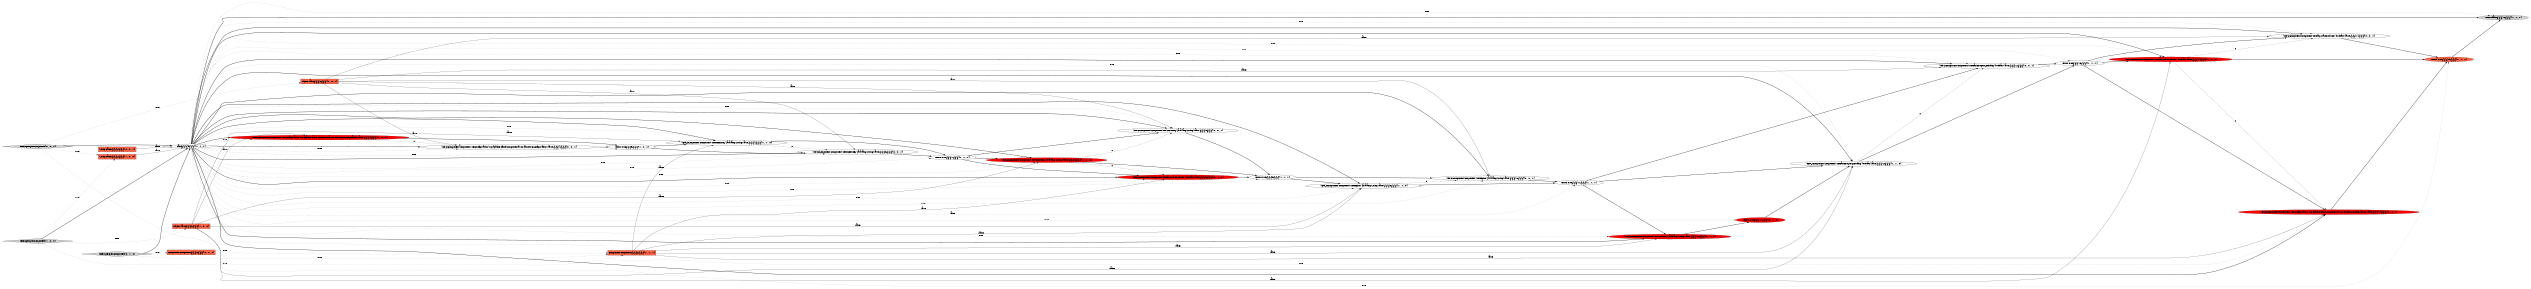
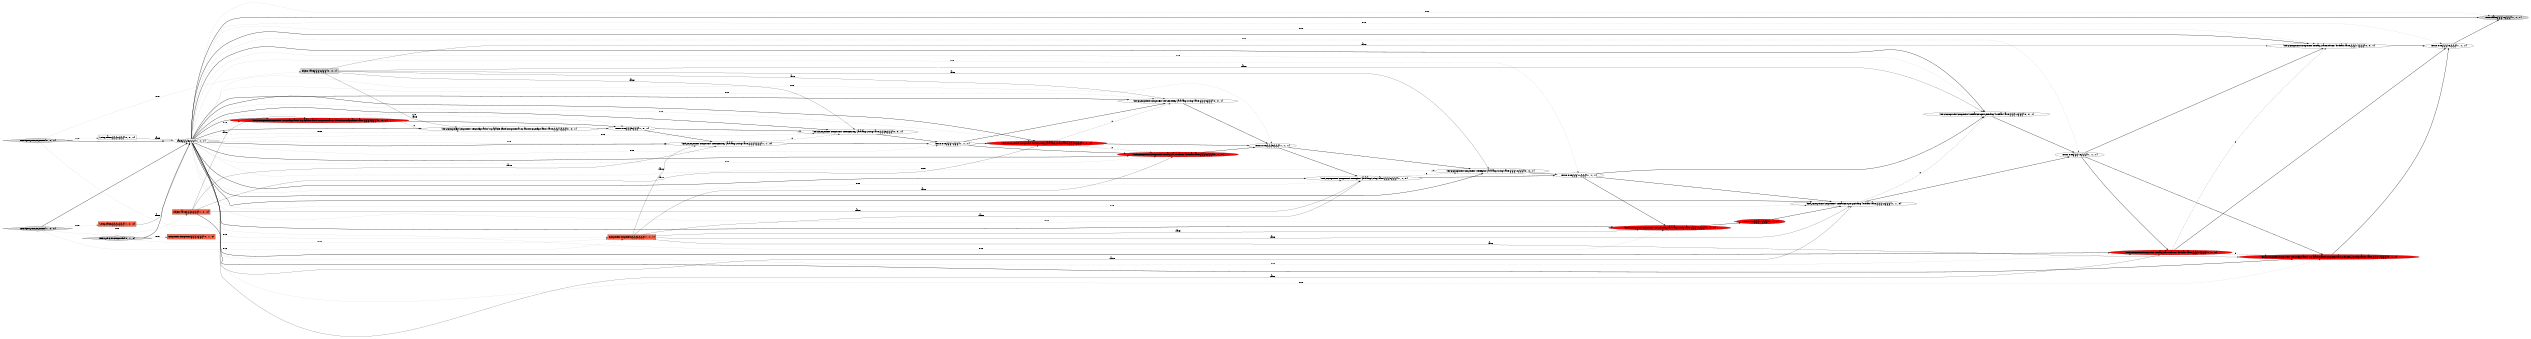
node "return true@@@15@@@['1', '1', '1']": fillcolor tomato -> white
node "Object value@@@2@@@['0', '0', '1']": fillcolor tomato -> lightgray
node "String name@@@2@@@['0', '0', '1']": fillcolor tomato -> white
edge "setPropertyOnComponent['0', '0', '1']" -> "String name@@@2@@@['1', '0', '0']": now "setPropertyOnComponent['0', '0', '1']" -> "String name@@@2@@@['0', '0', '1']"
edge "name@@@3@@@['1', '1', '1']" -> "return true@@@11@@@['1', '1', '1']": label "value" -> "true"
